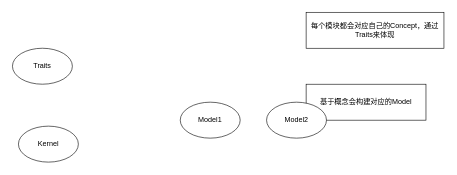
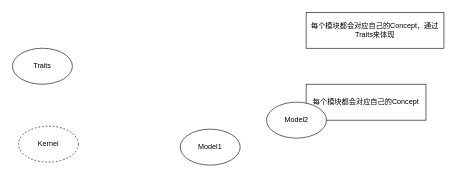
node "基于概念会构建对应的Model": label "基于概念会构建对应的Model" -> "每个模块都会对应自己的Concept"
node "Model1": moved (210, 120) -> (210, 147)
node "Kernel": style solid -> dashed
